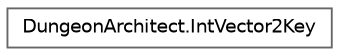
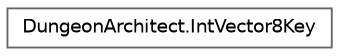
node "DungeonArchitect.IntVector2Key": label "DungeonArchitect.IntVector2Key" -> "DungeonArchitect.IntVector8Key"
